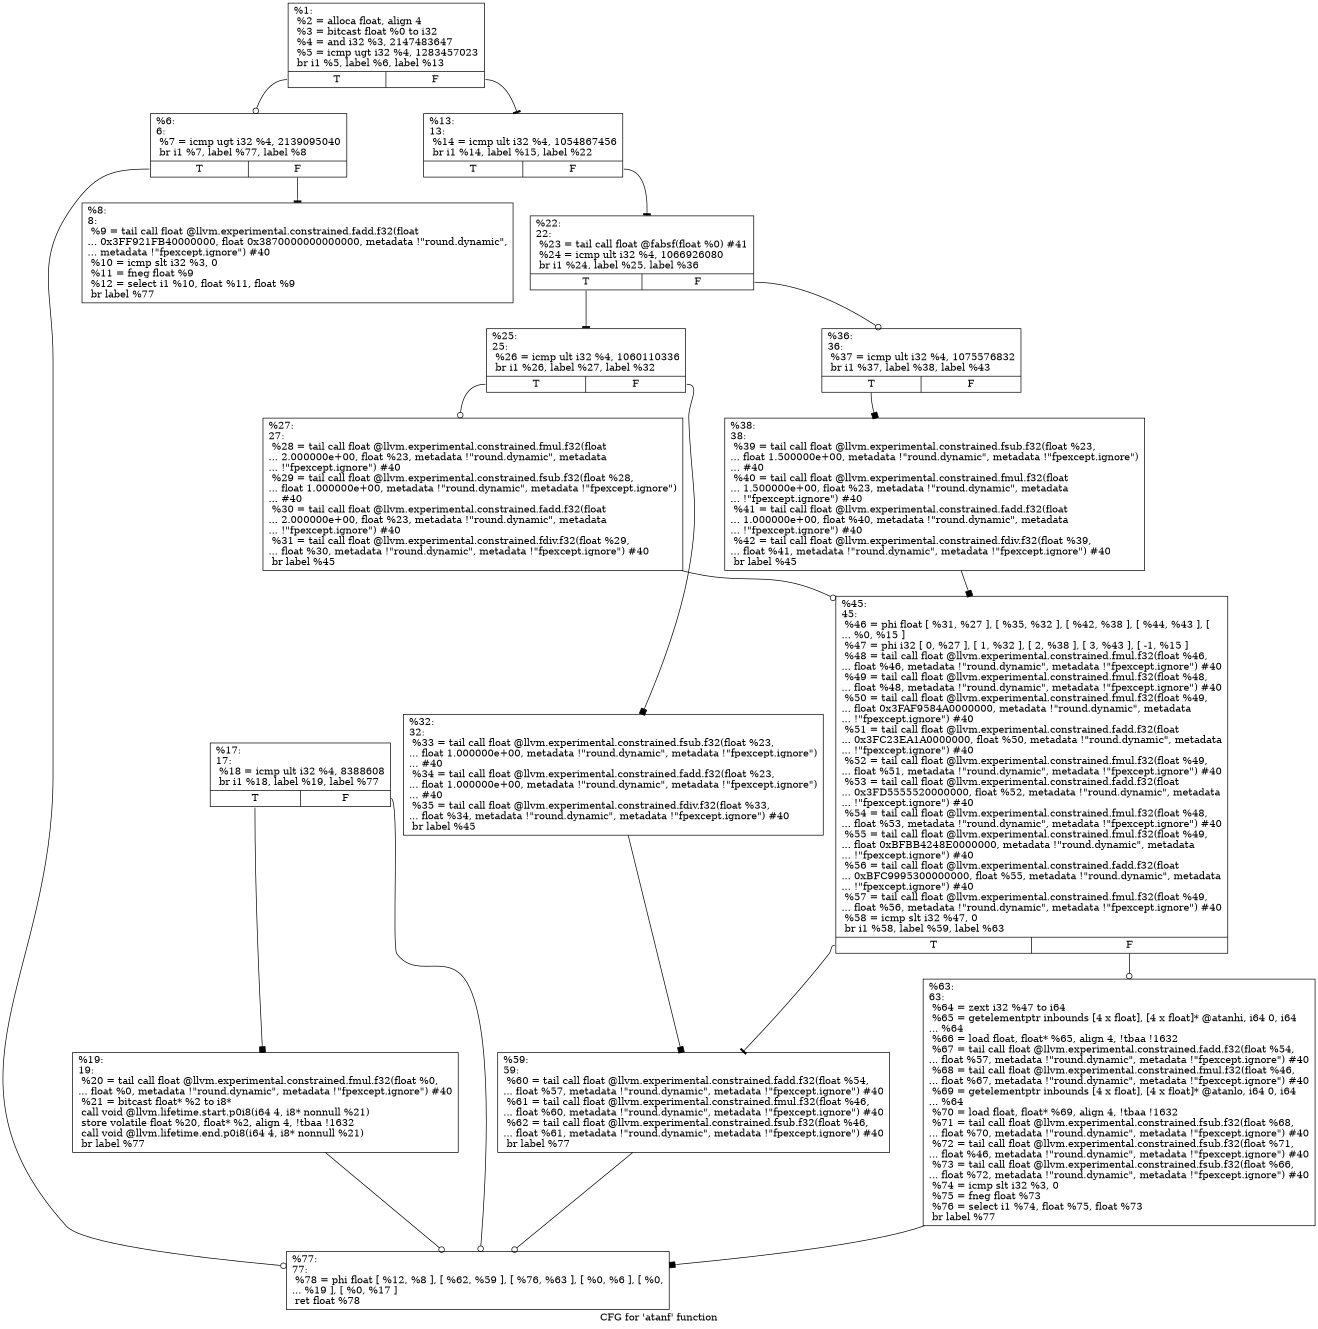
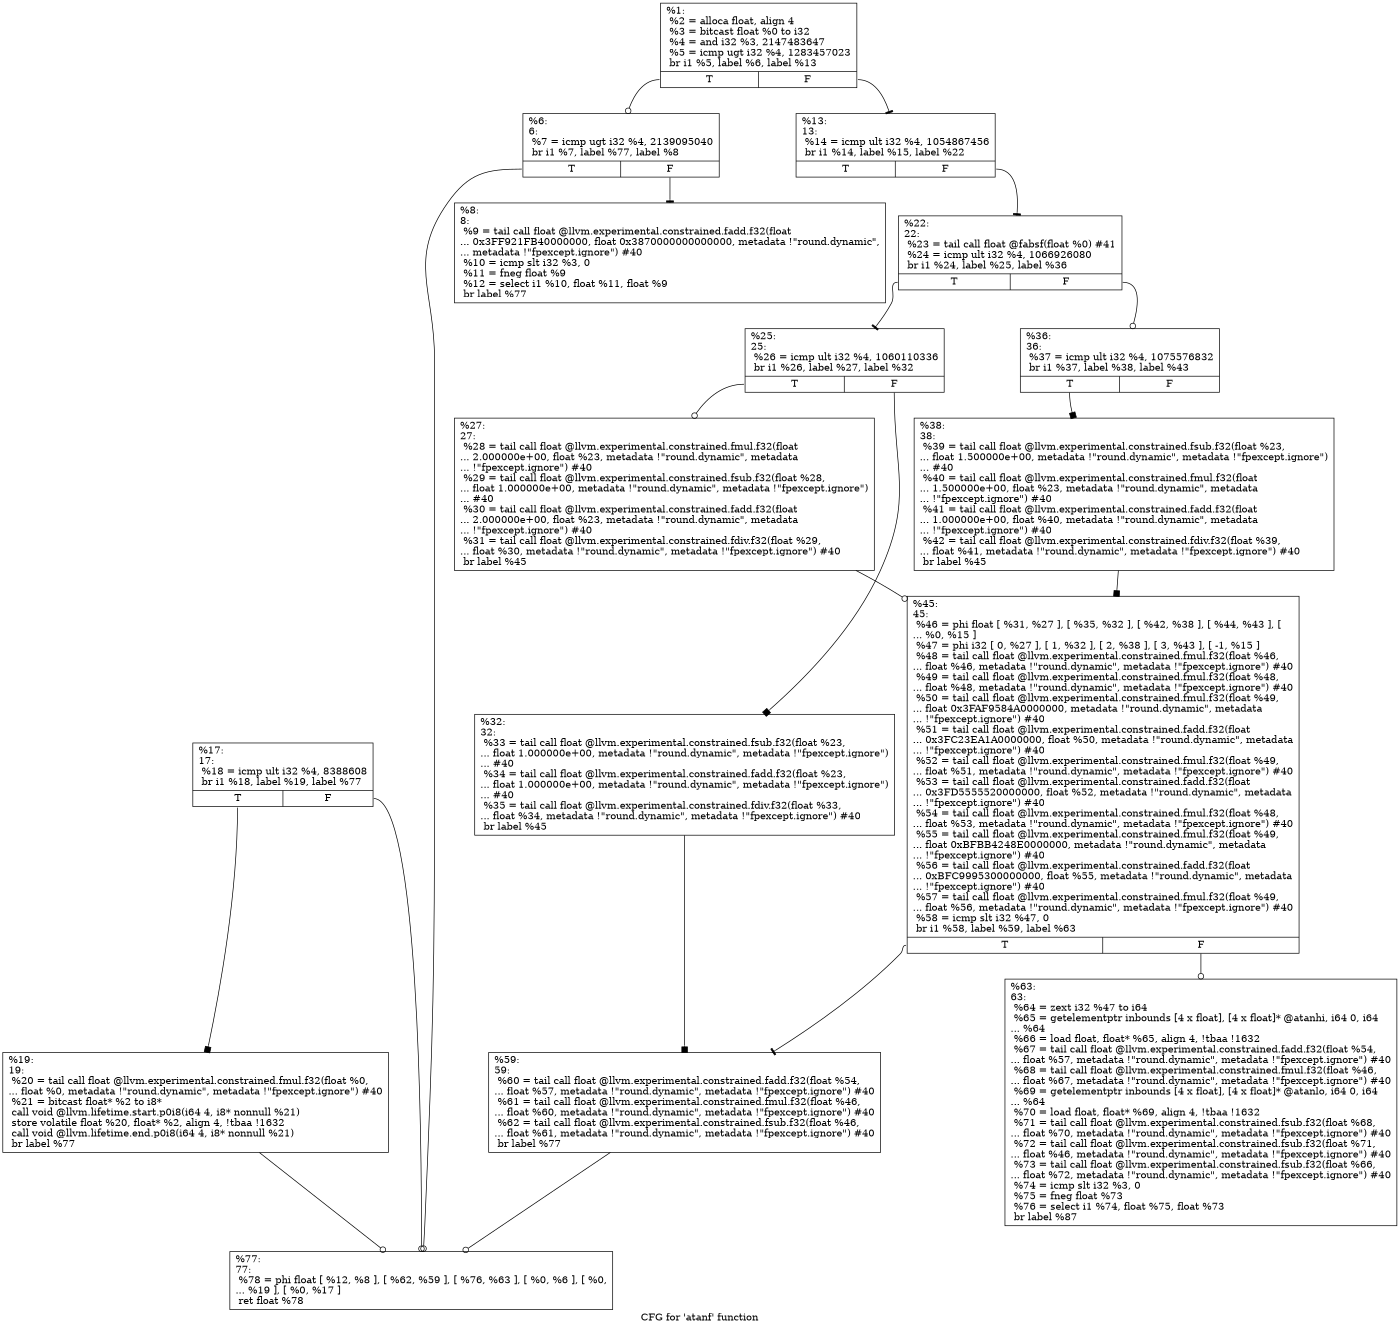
node "%63:": text "br label %77" -> "br label %87"
edge "%63:" -> "%77:": removed
